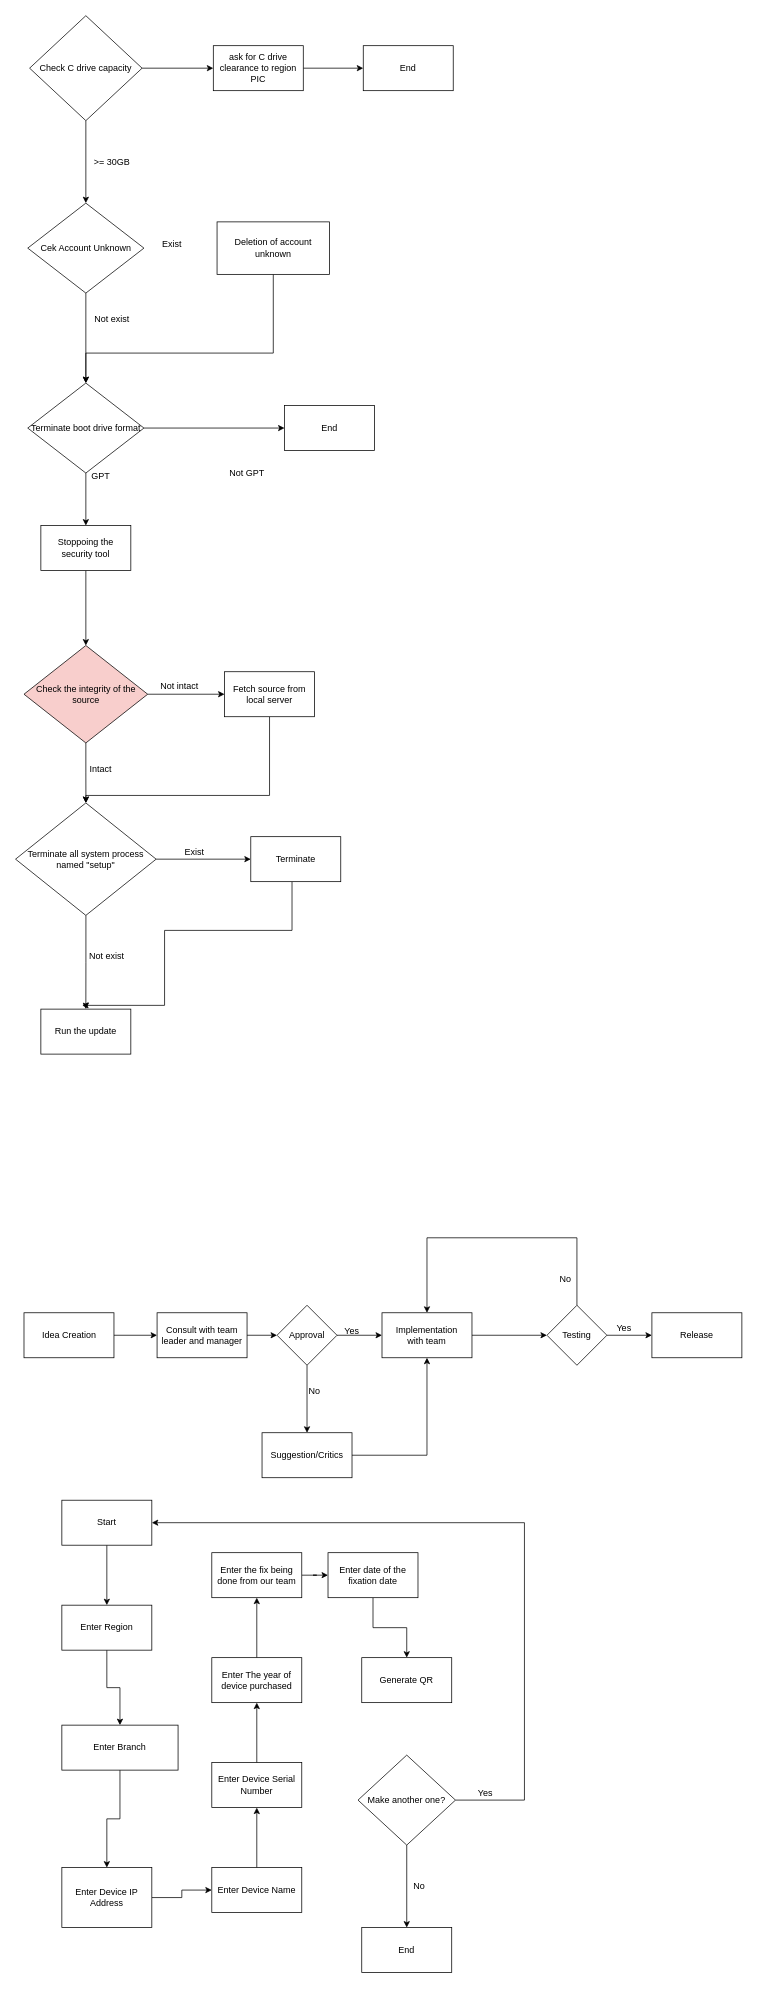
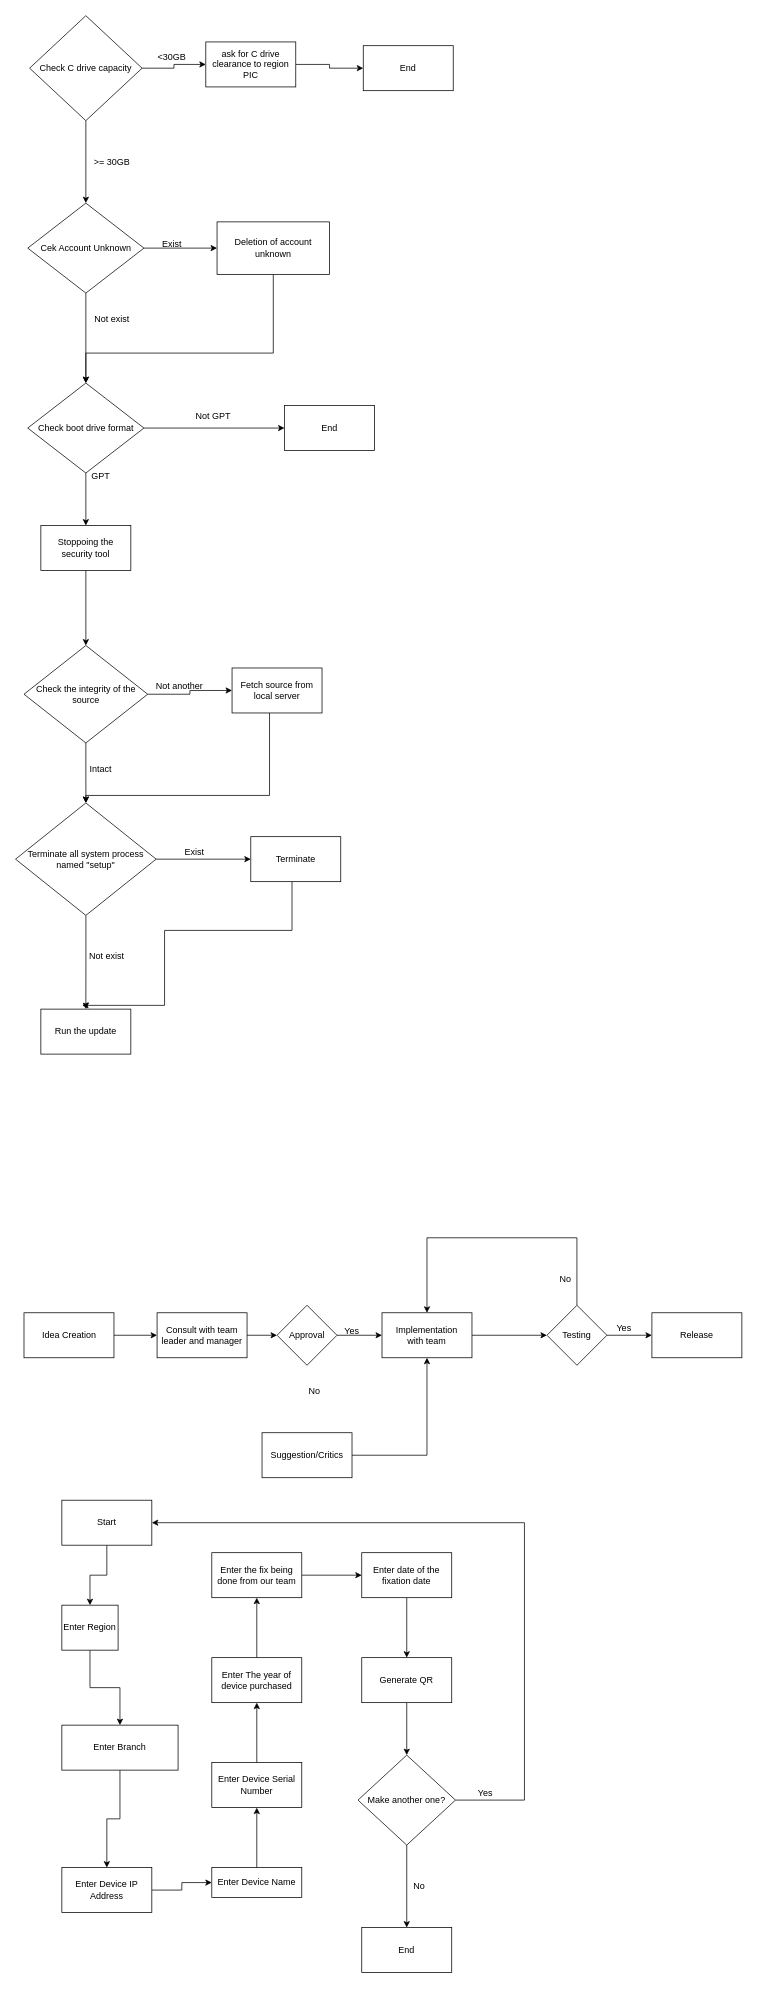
node "<30GB": added
node "ask for C drive clearance to region PIC": moved (258, 68) -> (251, 64)
edge "Cek Account Unknown" -> "Deletion of account unknown": added
node "Terminate boot drive format": label "Terminate boot drive format" -> "Check boot drive format"
node "Not GPT": moved (247, 473) -> (213, 417)
node "Not intact": label "Not intact" -> "Not another"
node "Check the integrity of the source": fillcolor #f8cecc -> #ffffff
node "Fetch source from local server": moved (270, 694) -> (277, 690)
edge "Approval" -> "Suggestion/Critics": removed
node "Enter date of the fixation date": moved (373, 1575) -> (407, 1575)
node "Enter Region": size 90x45 -> 56x45
edge "Generate QR" -> "Make another one?": added
node "Enter Device Name": size 90x45 -> 90x30
node "Enter Device IP Address": size 90x60 -> 90x45
